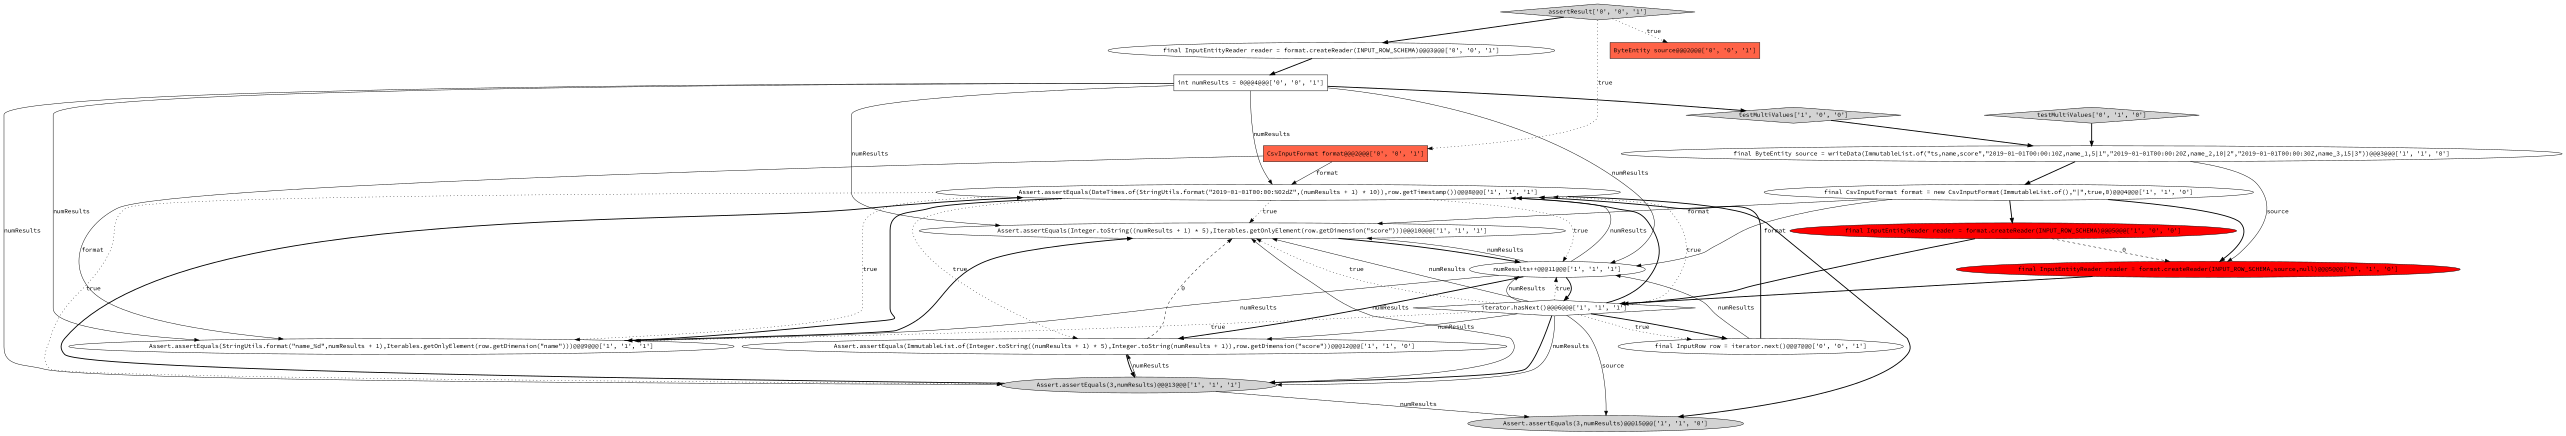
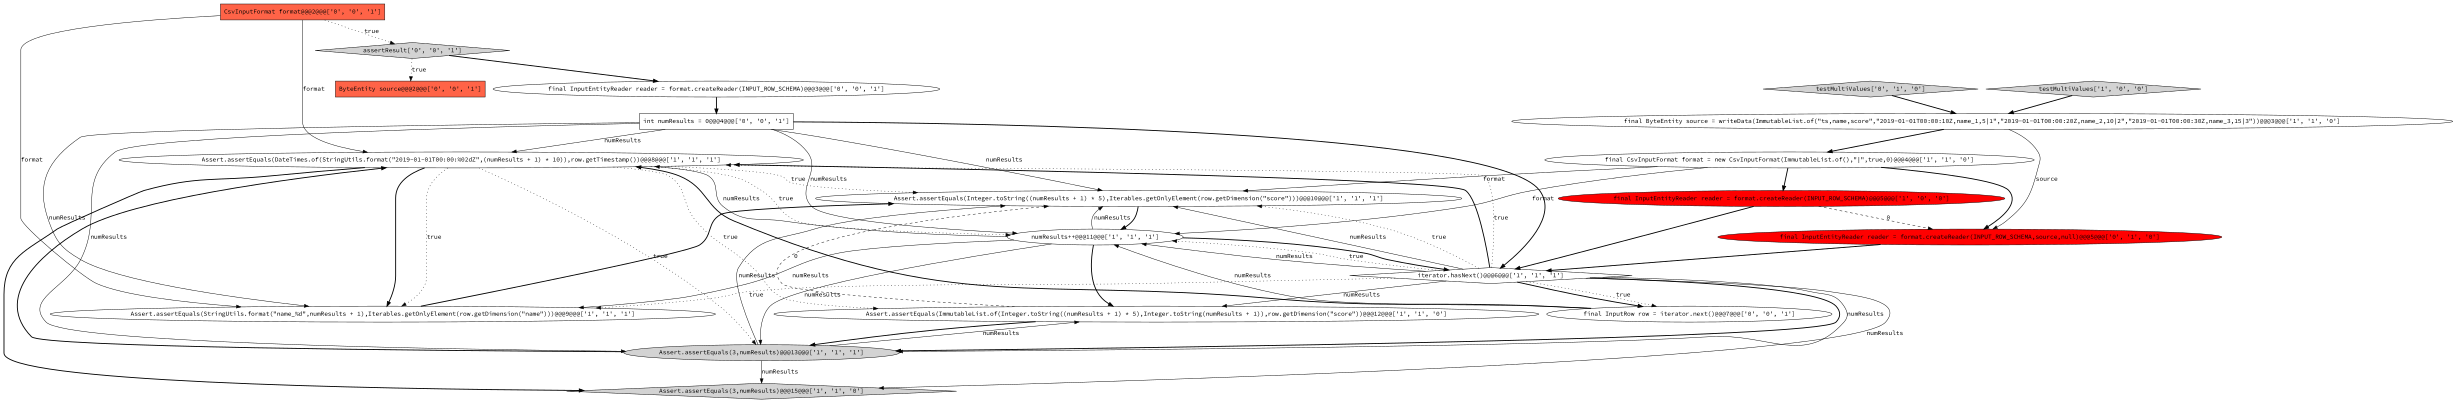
edge "int numResults = 0@@@4@@@['0', '0', '1']" -> "testMultiValues['1', '0', '0']": now "int numResults = 0@@@4@@@['0', '0', '1']" -> "iterator.hasNext()@@@6@@@['1', '1', '1']"
edge "assertResult['0', '0', '1']" -> "CsvInputFormat format@@@2@@@['0', '0', '1']": reversed
edge "numResults++@@@11@@@['1', '1', '1']" -> "Assert.assertEquals(3,numResults)@@@13@@@['1', '1', '1']": added, label "numResults"
edge "iterator.hasNext()@@@6@@@['1', '1', '1']" -> "Assert.assertEquals(3,numResults)@@@15@@@['1', '1', '0']": label "source" -> "numResults"
node "Assert.assertEquals(3,numResults)@@@15@@@['1', '1', '0']": shape ellipse -> diamond
